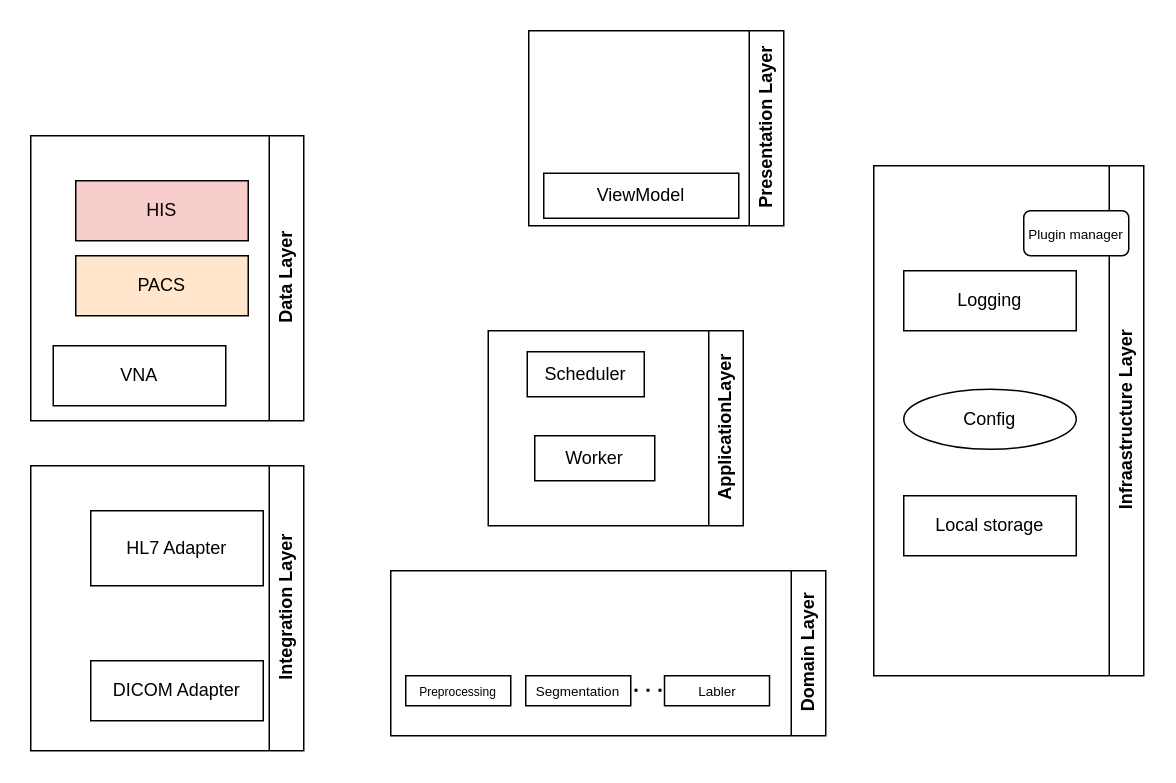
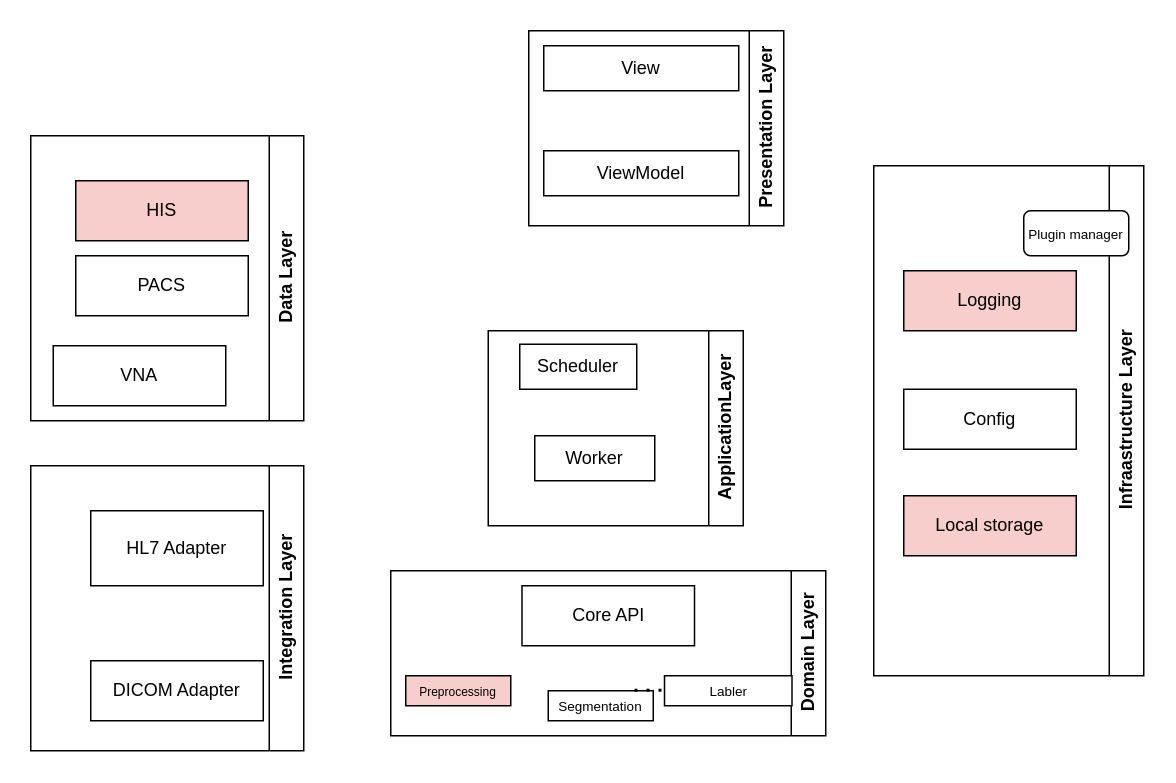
node "View": added
node "ViewModel": moved (641, 196) -> (641, 173)
node "PACS": fillcolor #ffe6cc -> #ffffff
node "Logging": fillcolor #ffffff -> #f8cecc
node "Scheduler": moved (586, 374) -> (578, 367)
node "Config": shape ellipse -> rectangle
node "Local storage": fillcolor #ffffff -> #f8cecc
node "Core API": added
node "Preprocessing": fillcolor #ffffff -> #f8cecc
node "Segmentation": moved (578, 691) -> (601, 706)
node "Labler": size 105x30 -> 128x30
